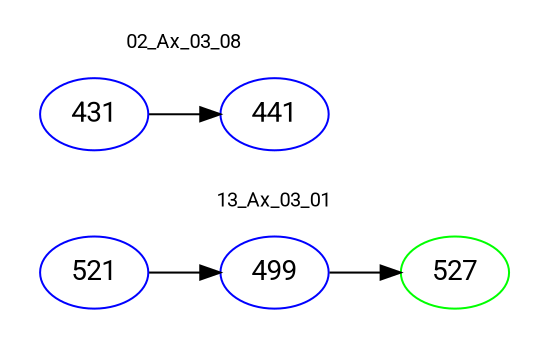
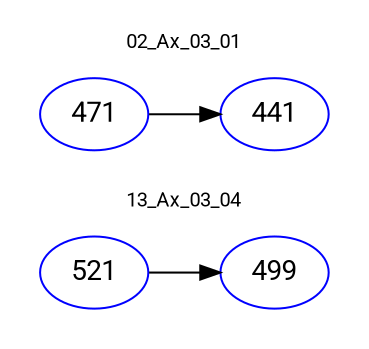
cluster "02_Ax_03_08": label "02_Ax_03_08" -> "02_Ax_03_01"
node "431": label "431" -> "471"
cluster "13_Ax_03_01": label "13_Ax_03_01" -> "13_Ax_03_04"
node "527": removed
